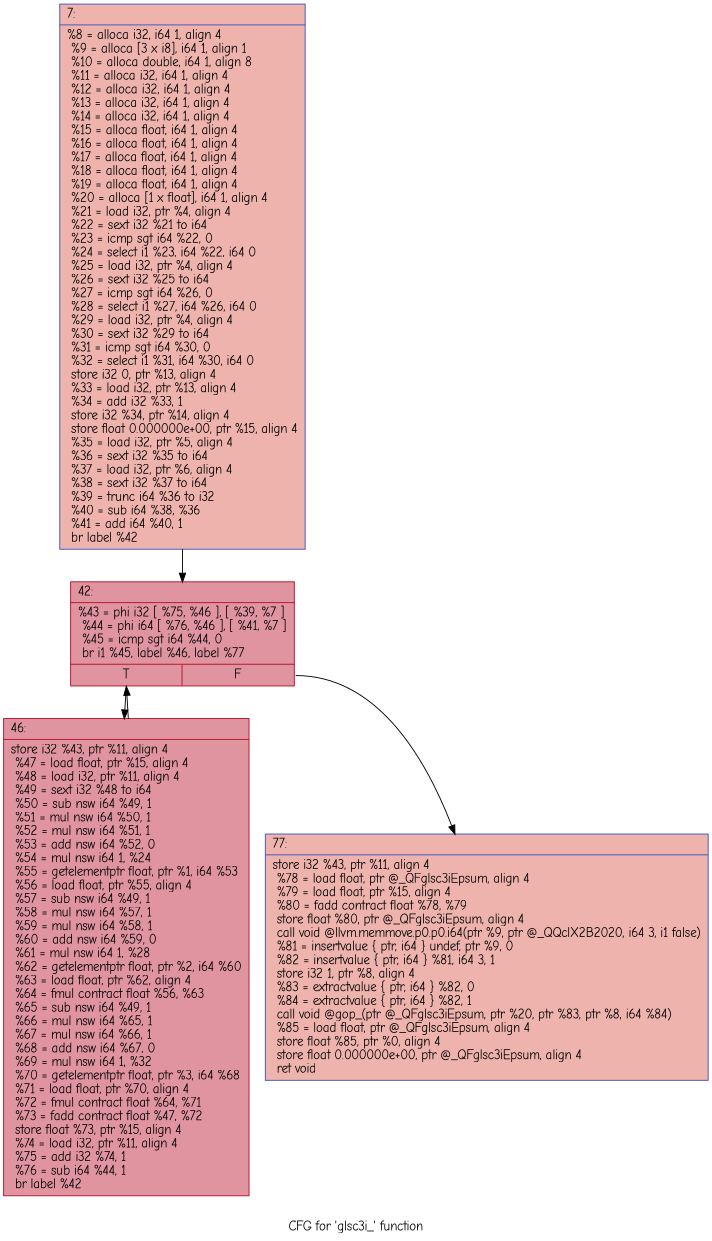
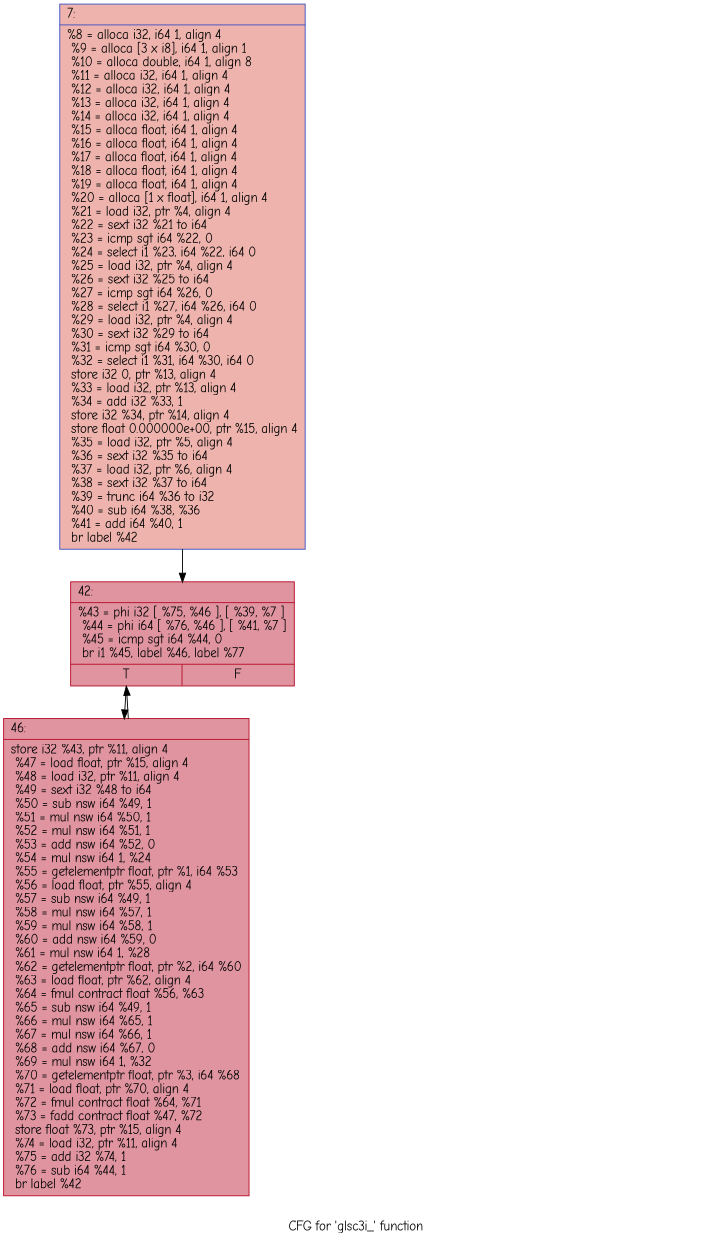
node "77:": removed
